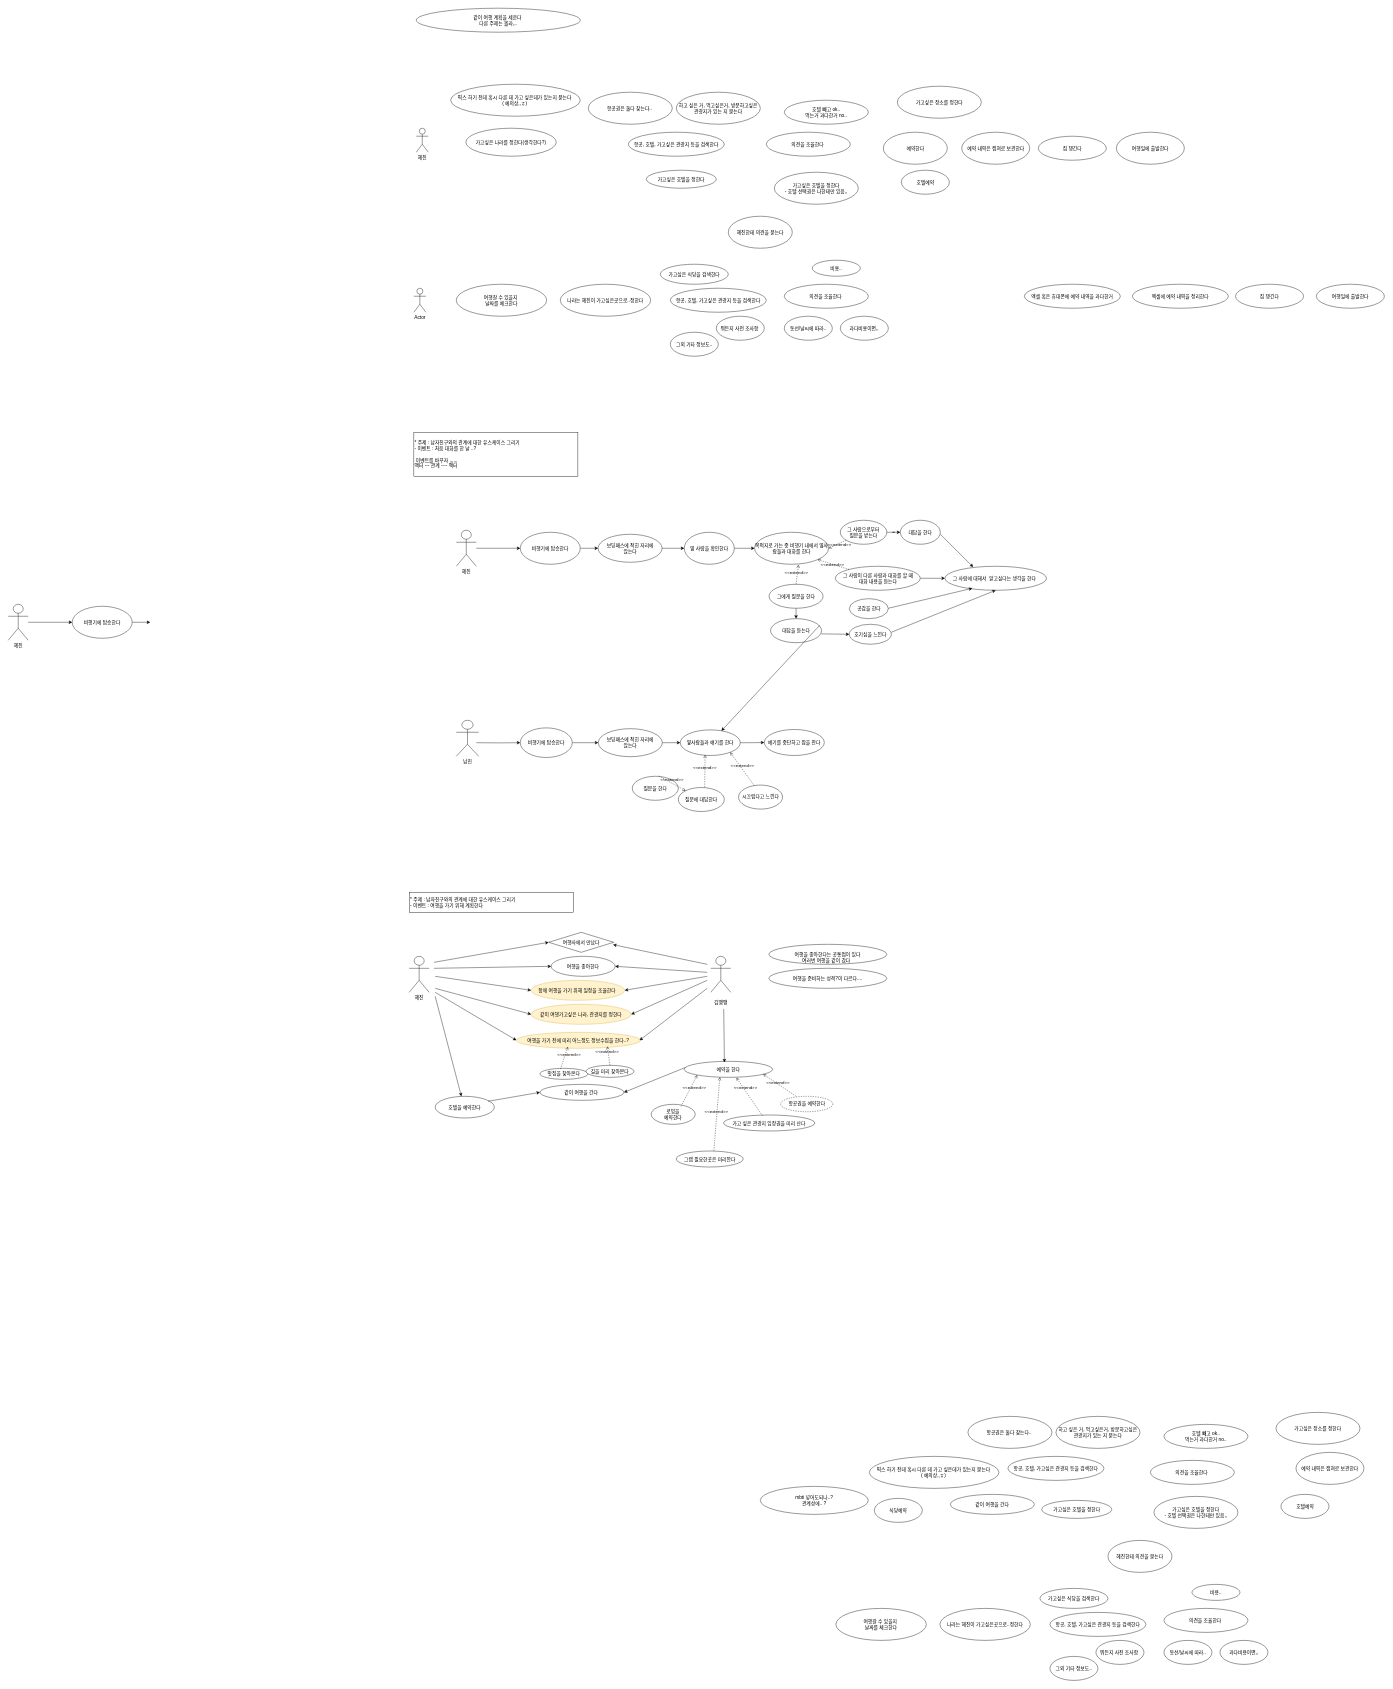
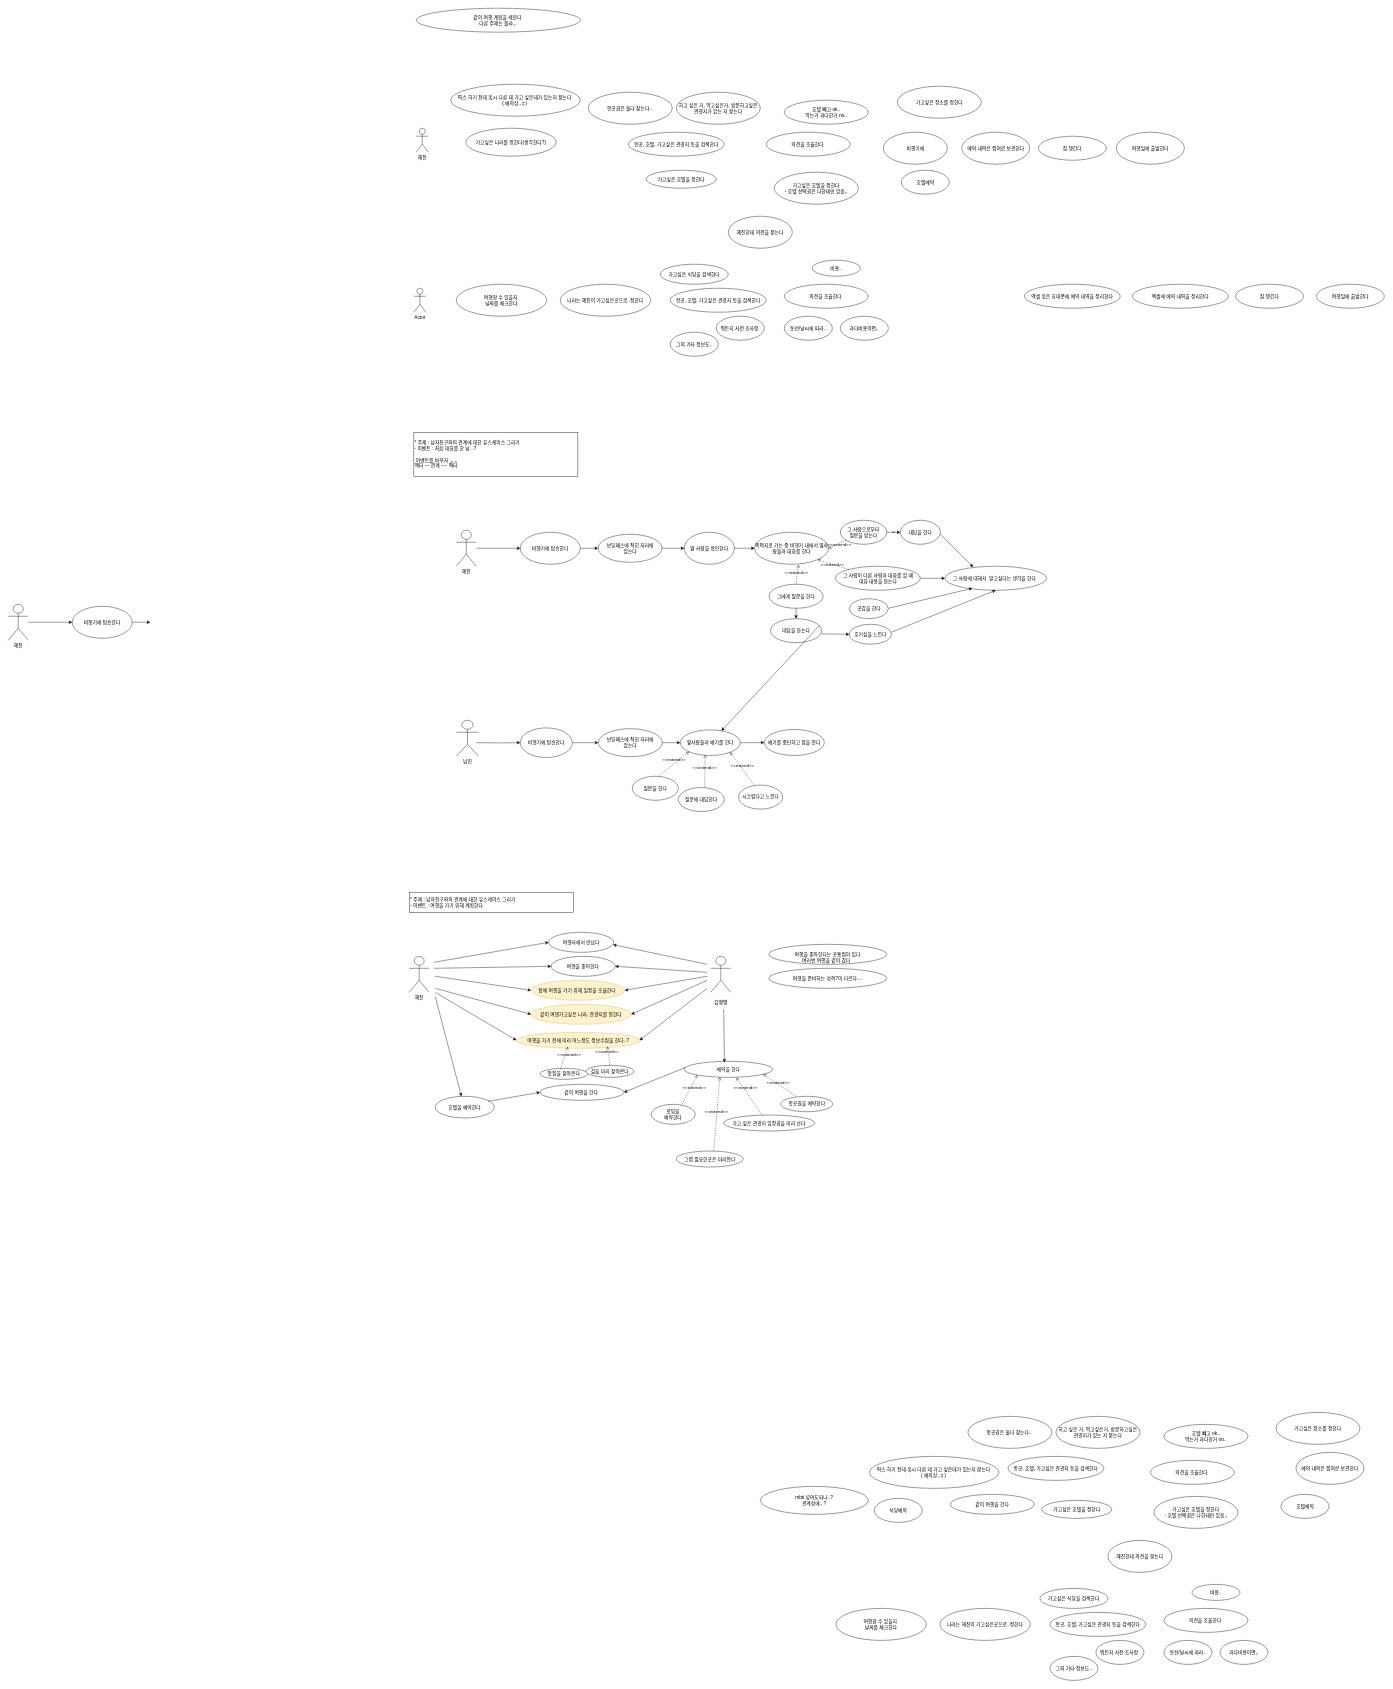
node "예약한다": label "예약한다" -> "비행기에"
node "엑셀 혹은 휴대폰에 예약 내역을 과다한거": label "엑셀 혹은 휴대폰에 예약 내역을 과다한거" -> "엑셀 혹은 휴대폰에 예약 내역을 정리한다"
edge "질문을 한다" -> "질문에 대답한다": now "질문을 한다" -> "옆사람들과 얘기를 한다"
node "여행사에서 만났다": shape diamond -> ellipse
node "항공권을 예약한다": style dashed -> solid
